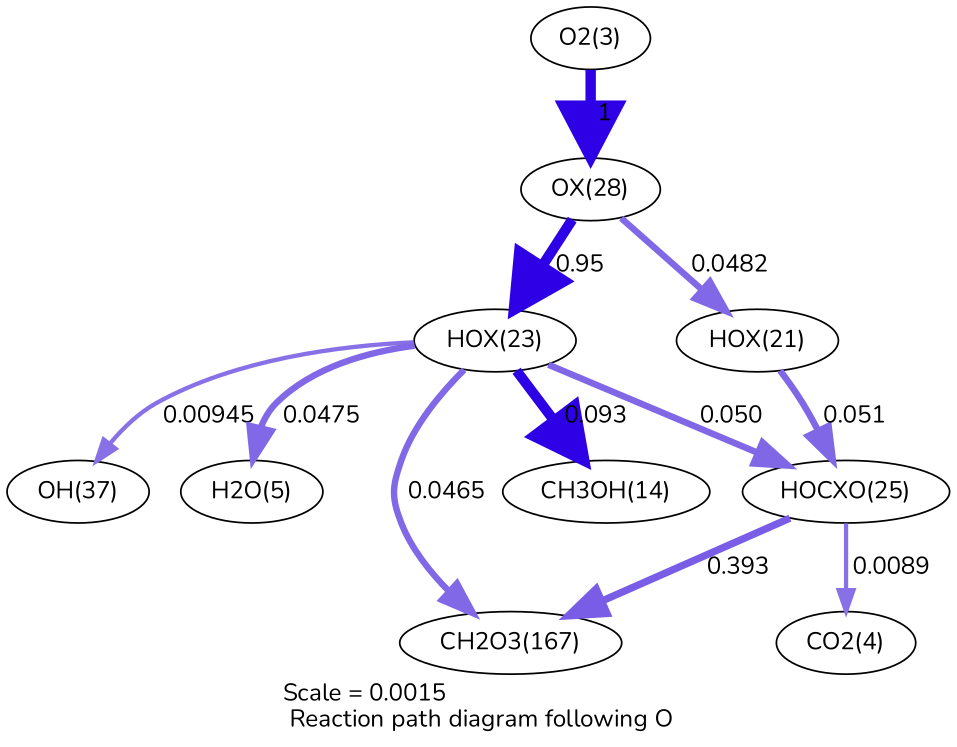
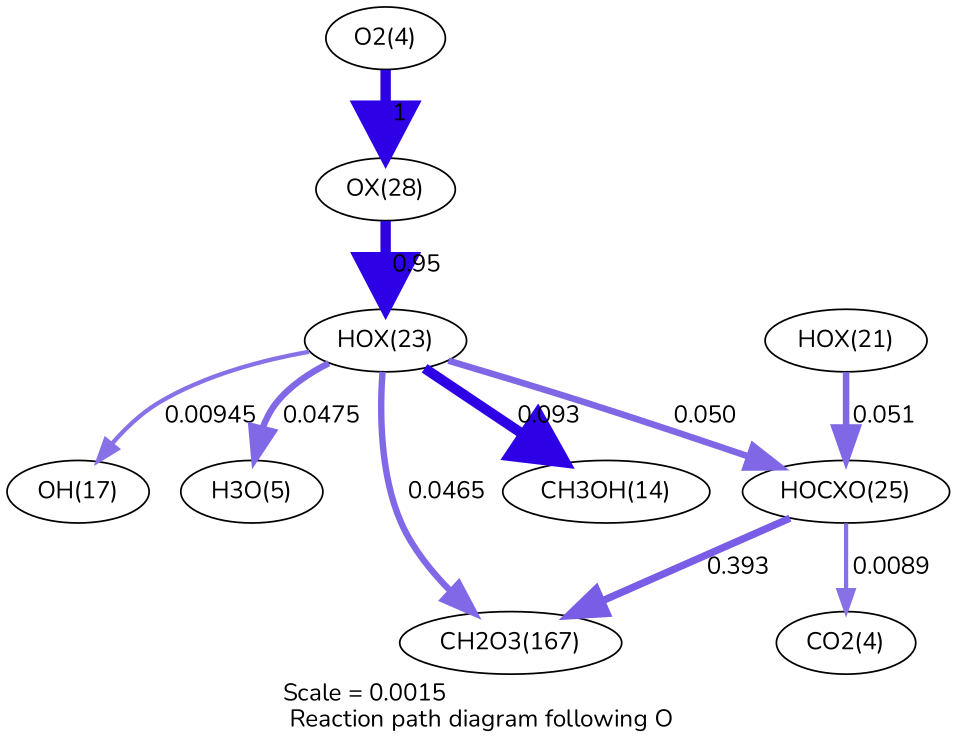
node "O2(3)": label "O2(3)" -> "O2(4)"
edge "OX(28)" -> "HOX(21)": removed, label "0.0482"
node "OH(37)": label "OH(37)" -> "OH(17)"
node "H2O(5)": label "H2O(5)" -> "H3O(5)"
